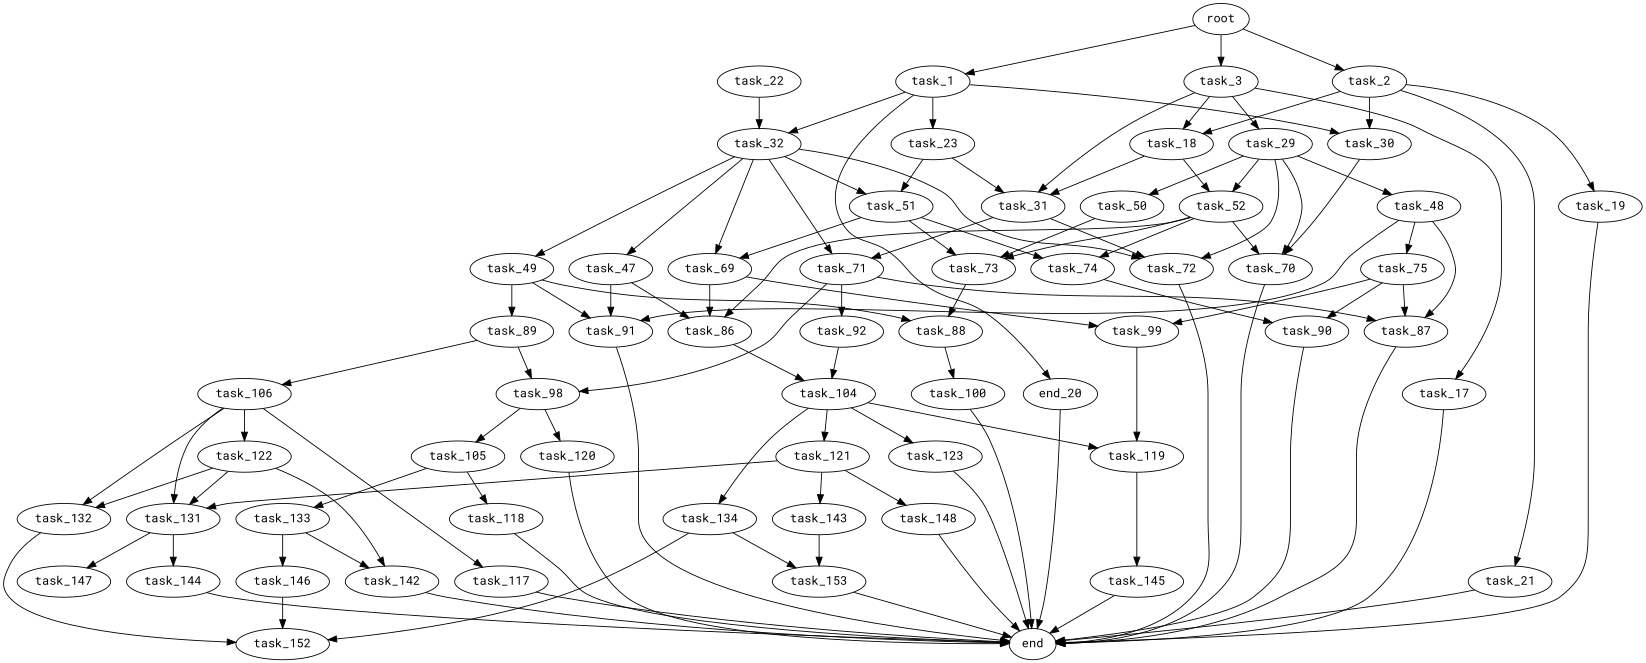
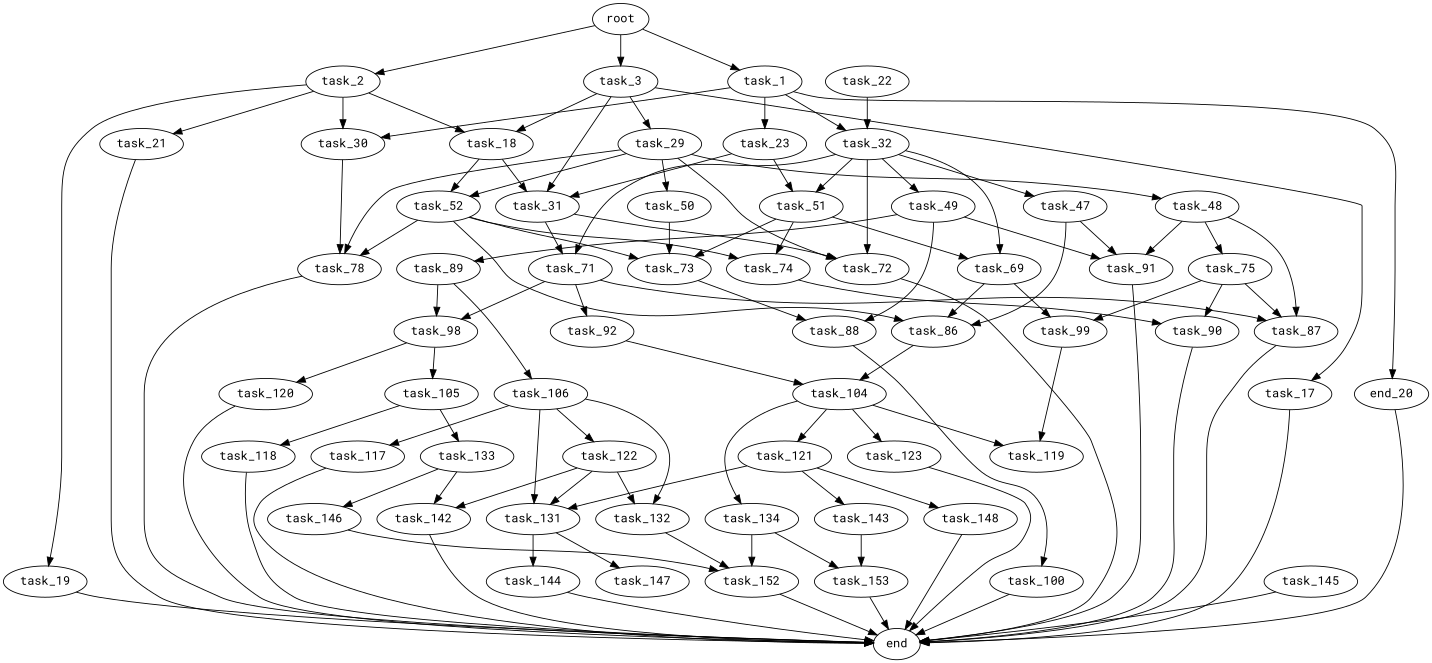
node "task_70": label "task_70" -> "task_78"
edge "task_119" -> "task_145": removed
edge "task_152" -> "end": added
